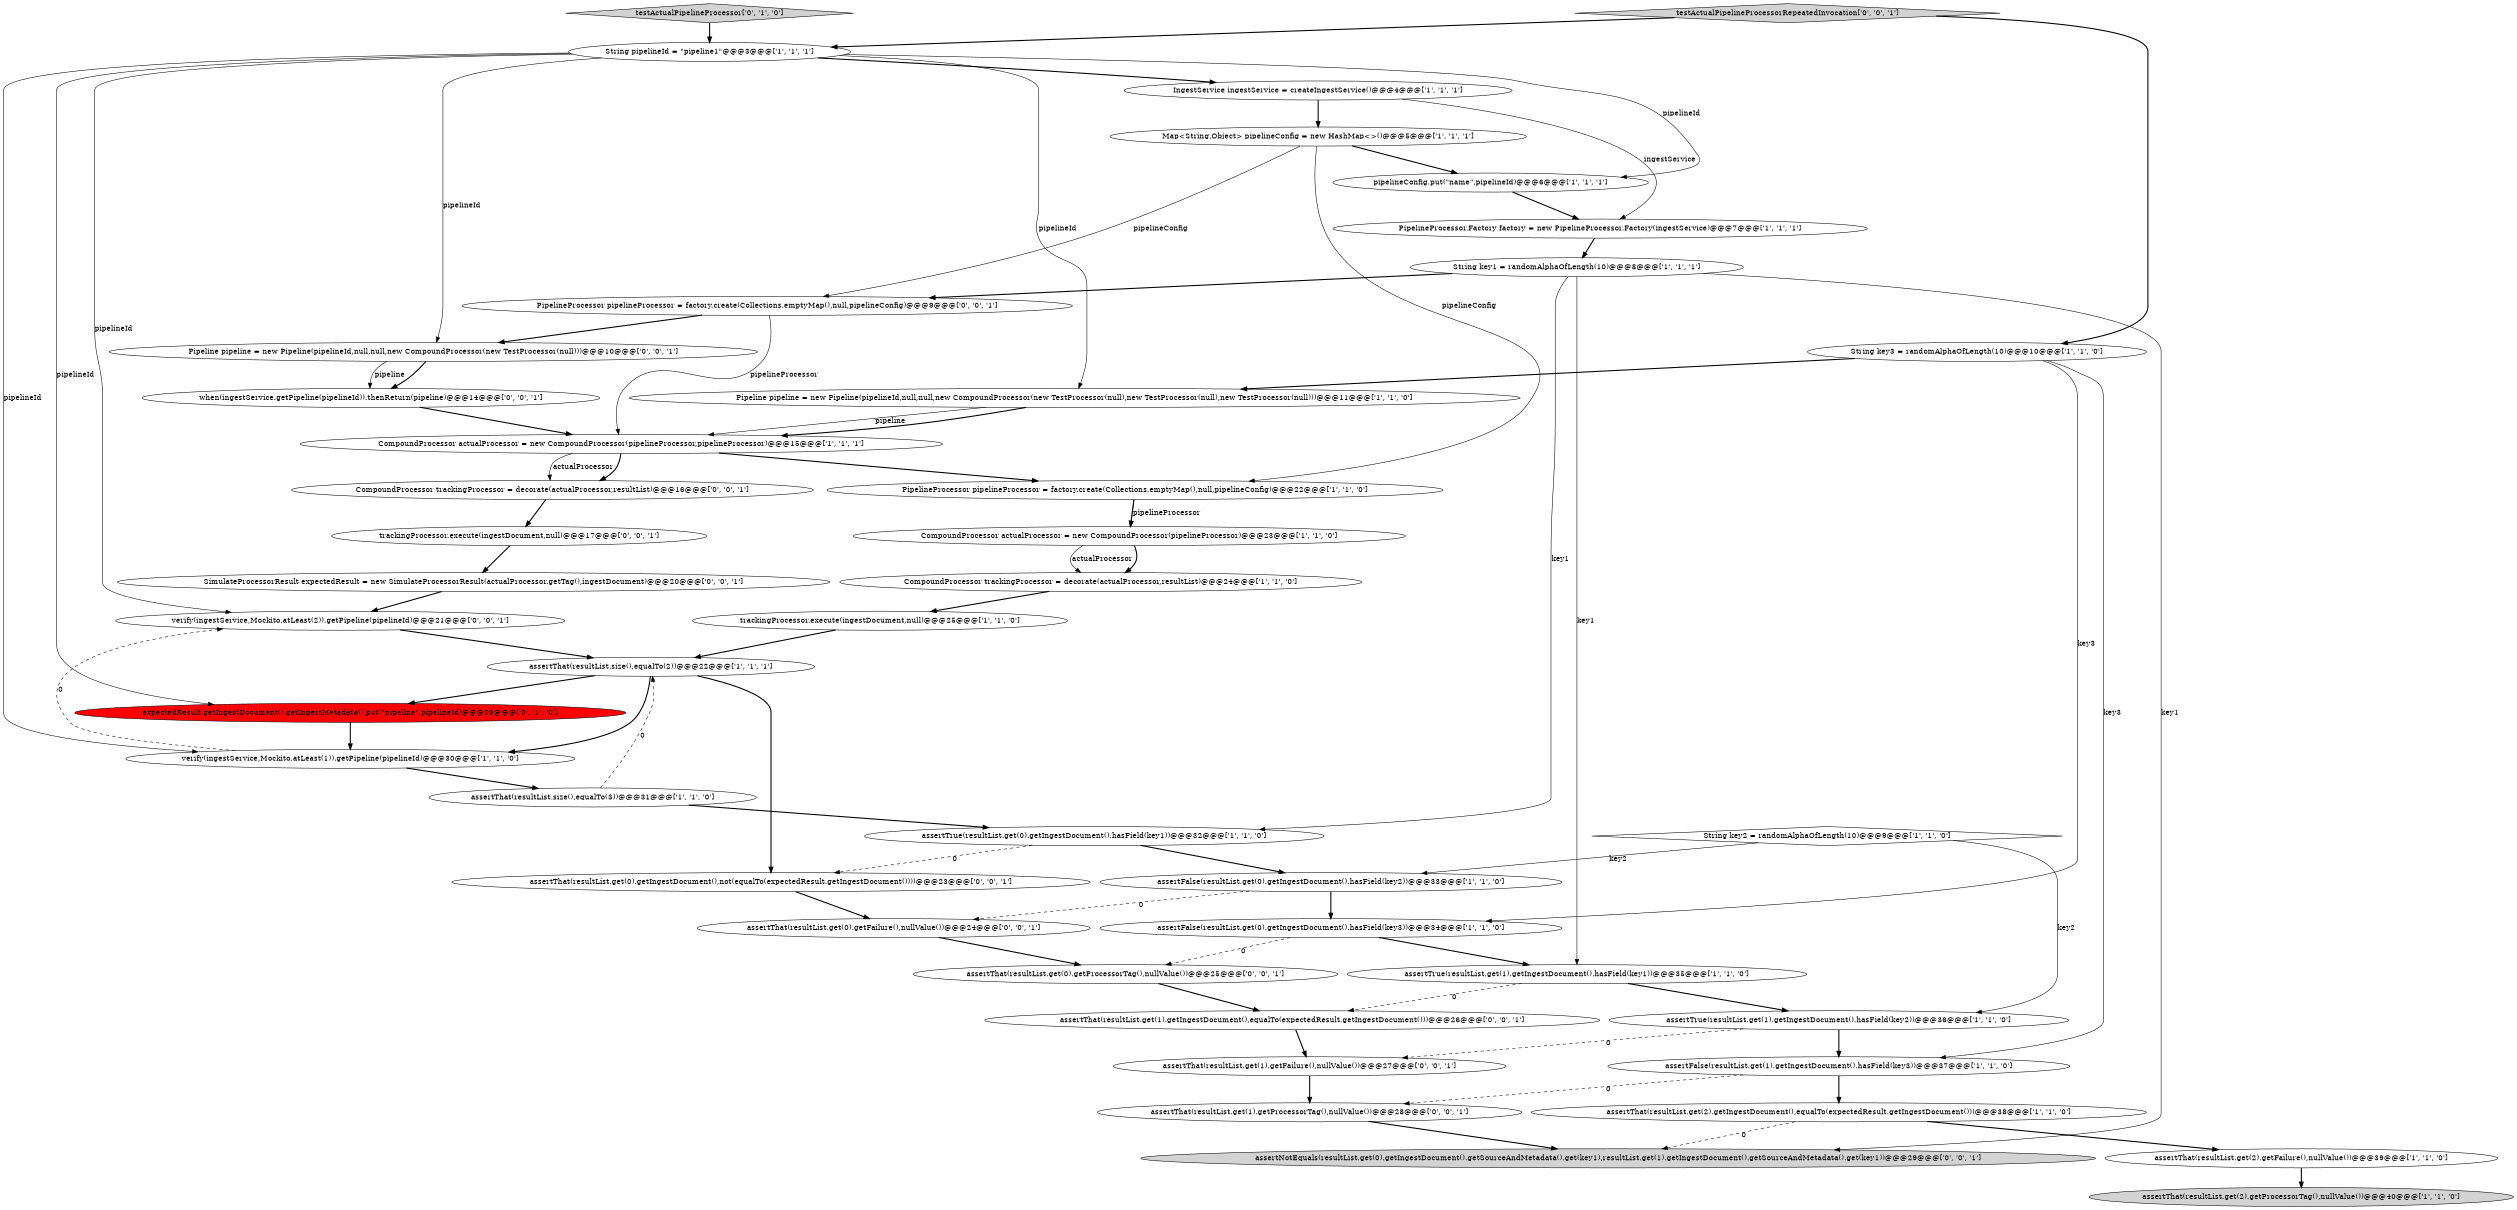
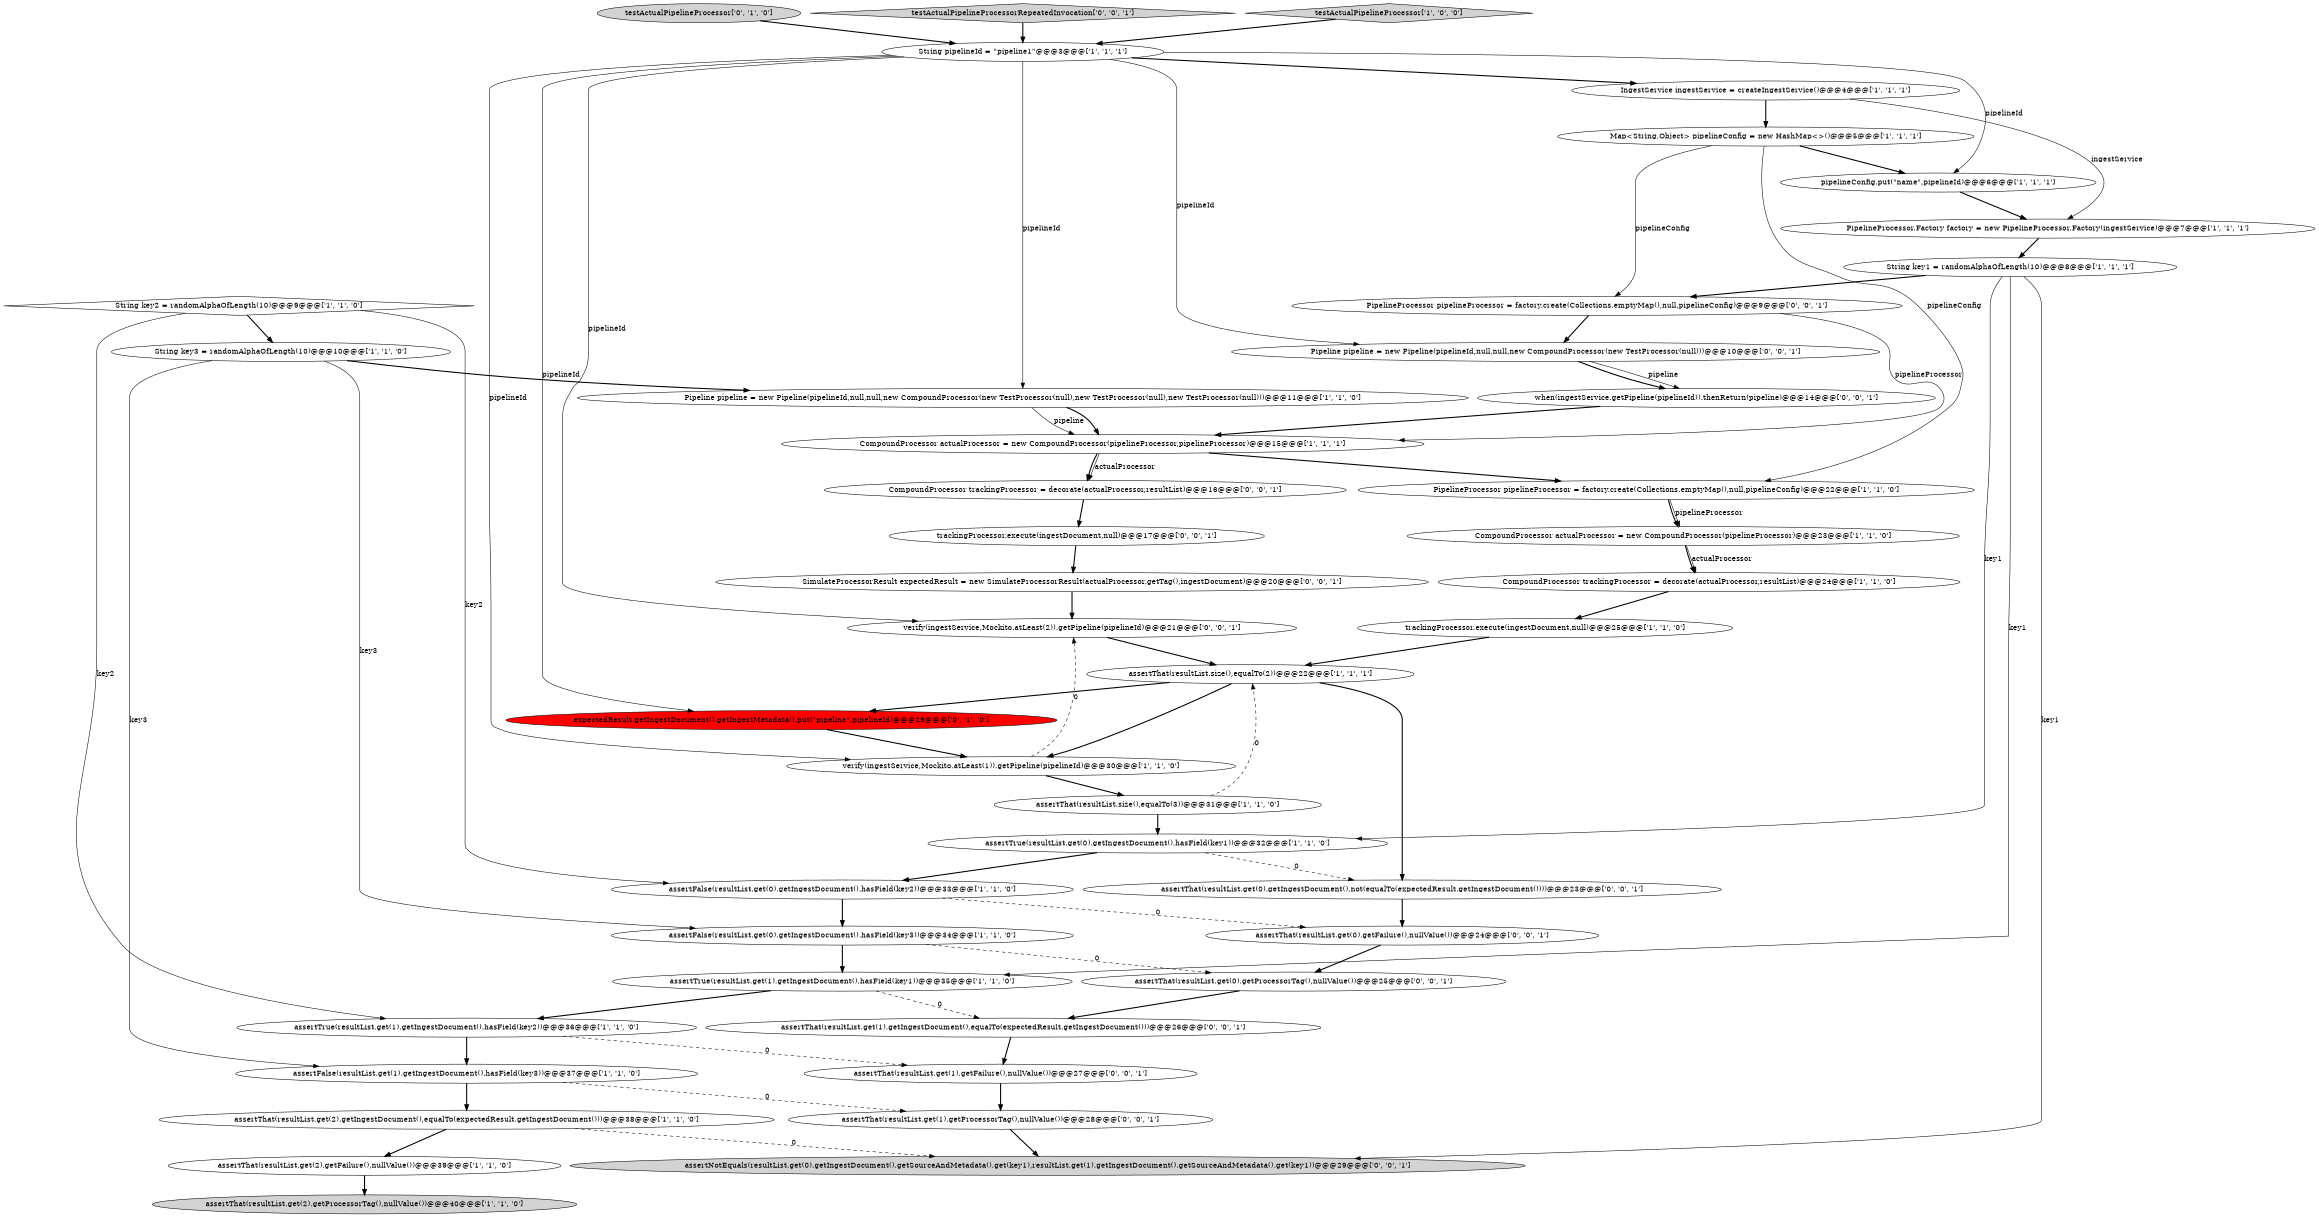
node "testActualPipelineProcessor['0', '1', '0']": shape diamond -> ellipse
node "testActualPipelineProcessor['1', '0', '0']": added
edge "testActualPipelineProcessorRepeatedInvocation['0', '0', '1']" -> "String key3 = randomAlphaOfLength(10)@@@10@@@['1', '1', '0']": now "String key2 = randomAlphaOfLength(10)@@@9@@@['1', '1', '0']" -> "String key3 = randomAlphaOfLength(10)@@@10@@@['1', '1', '0']"
